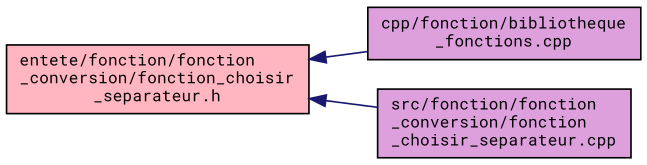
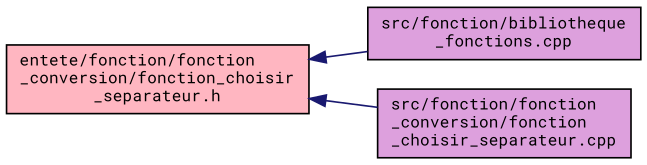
node "cpp/fonction/bibliotheque _fonctions.cpp": label "cpp/fonction/bibliotheque _fonctions.cpp" -> "src/fonction/bibliotheque _fonctions.cpp"
